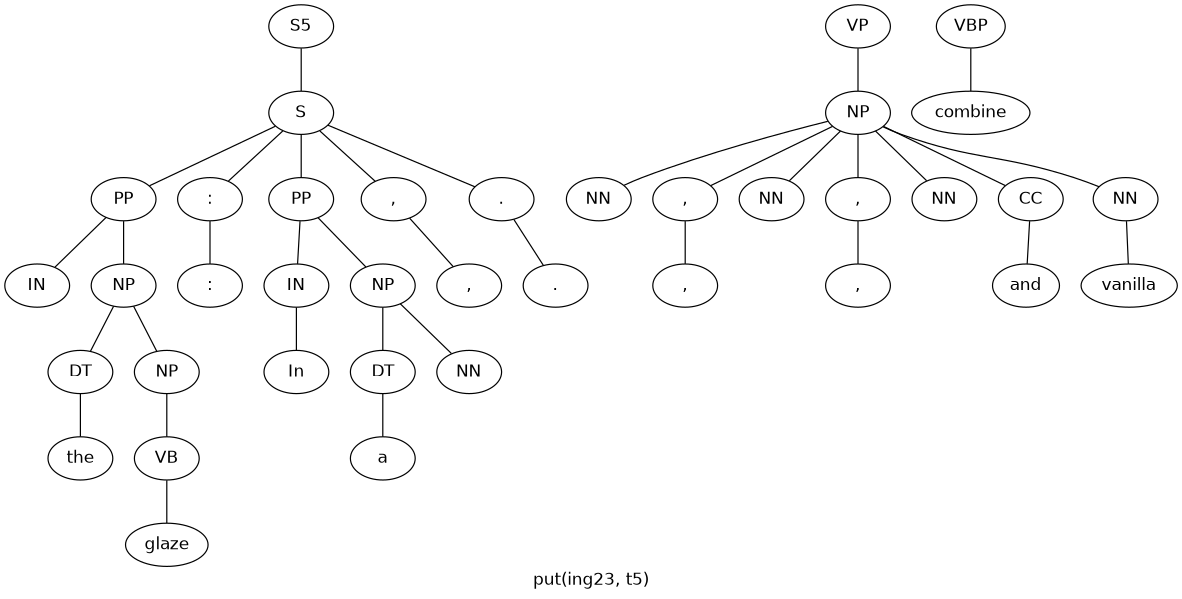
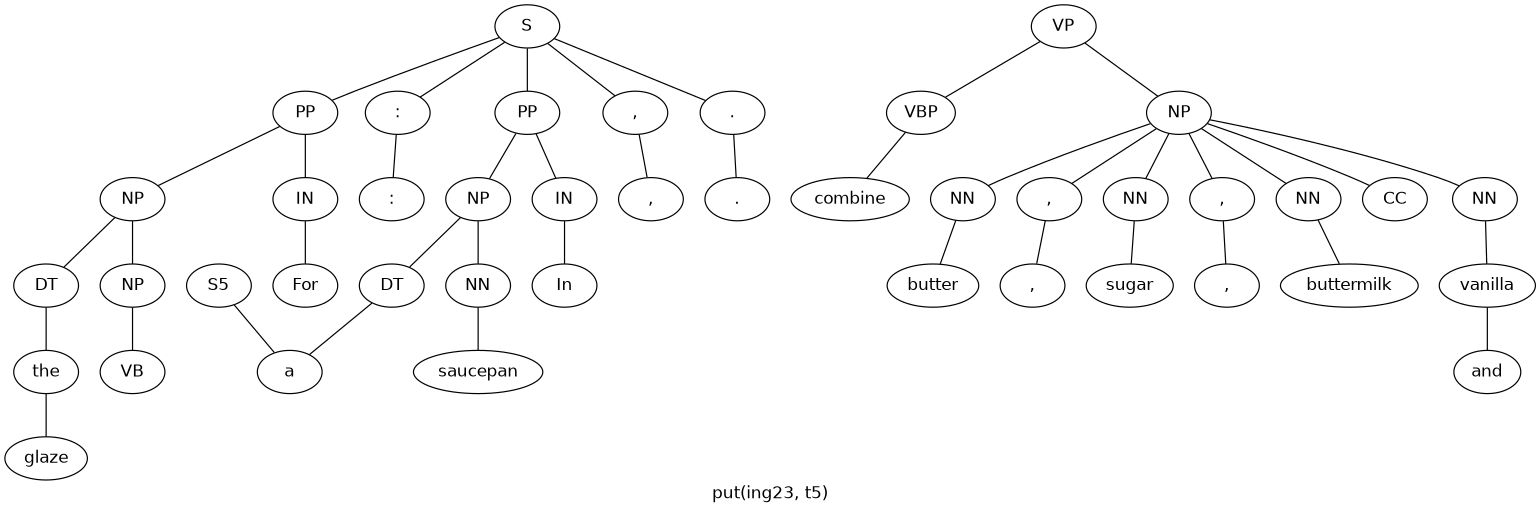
edge "VP" -- "VBP": added
edge "S5" -- "S": now "S5" -- "a"
edge "CC" -- "and": now "vanilla" -- "and"
node "For": added
node "butter": added
node "sugar": added
node "buttermilk": added
node "saucepan": added
edge "VB" -- "glaze": now "the" -- "glaze"
